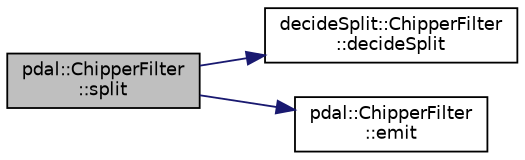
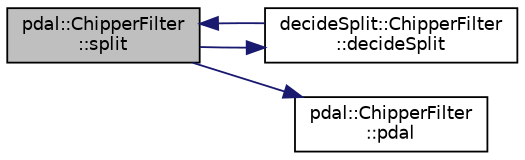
edge "decideSplit::ChipperFilter ::decideSplit" -> "pdal::ChipperFilter ::split": added
node "pdal::ChipperFilter ::emit": label "pdal::ChipperFilter ::emit" -> "pdal::ChipperFilter ::pdal"
